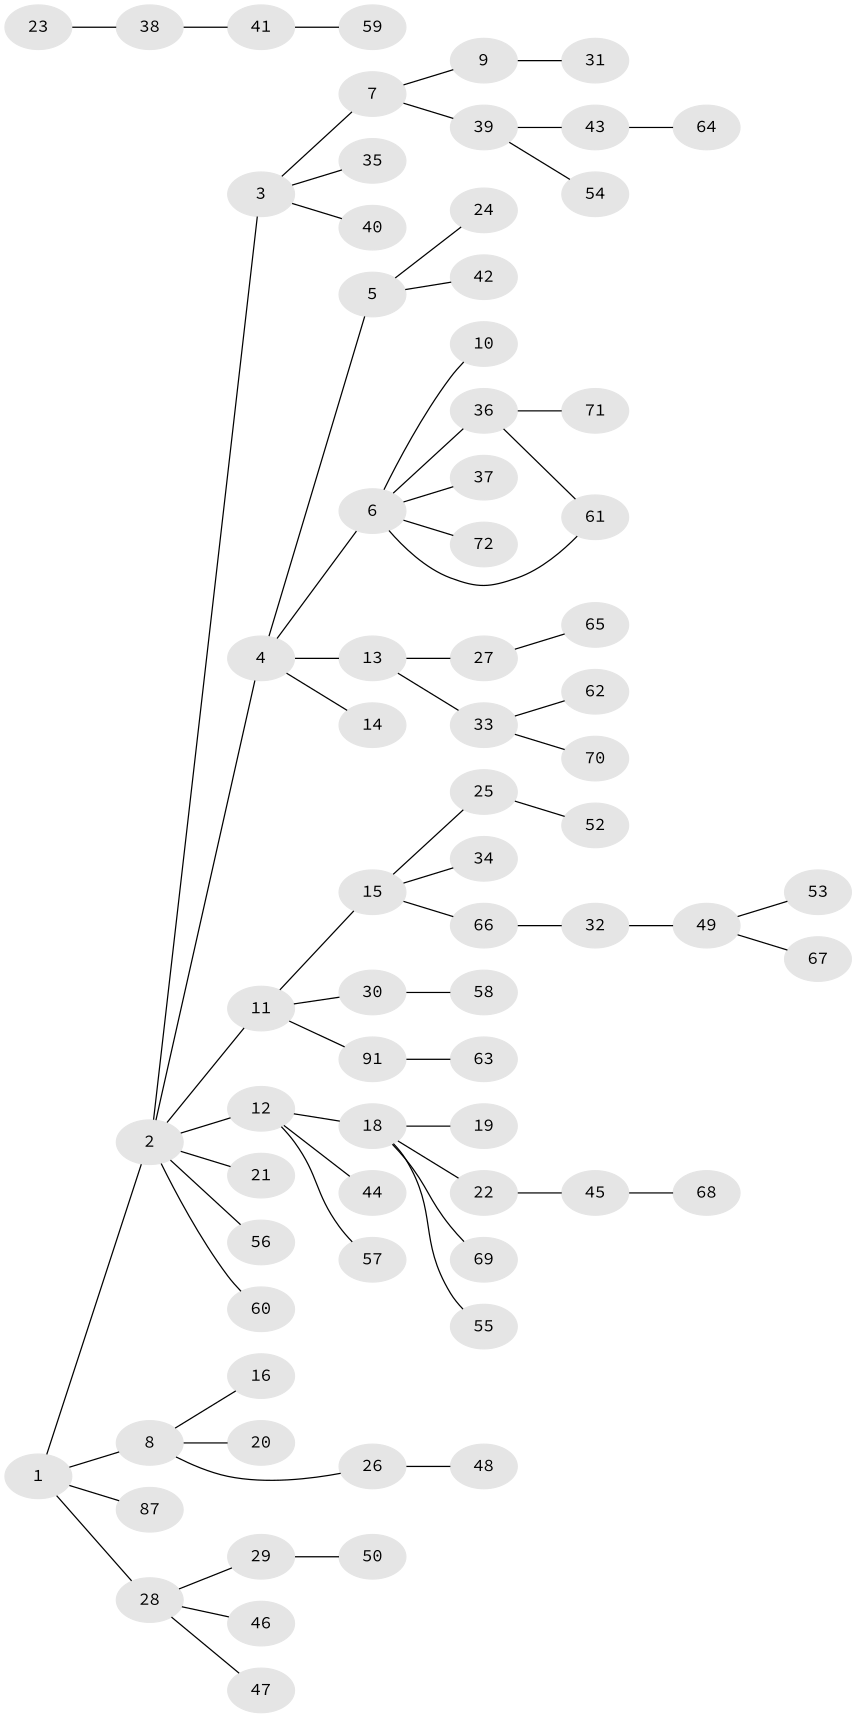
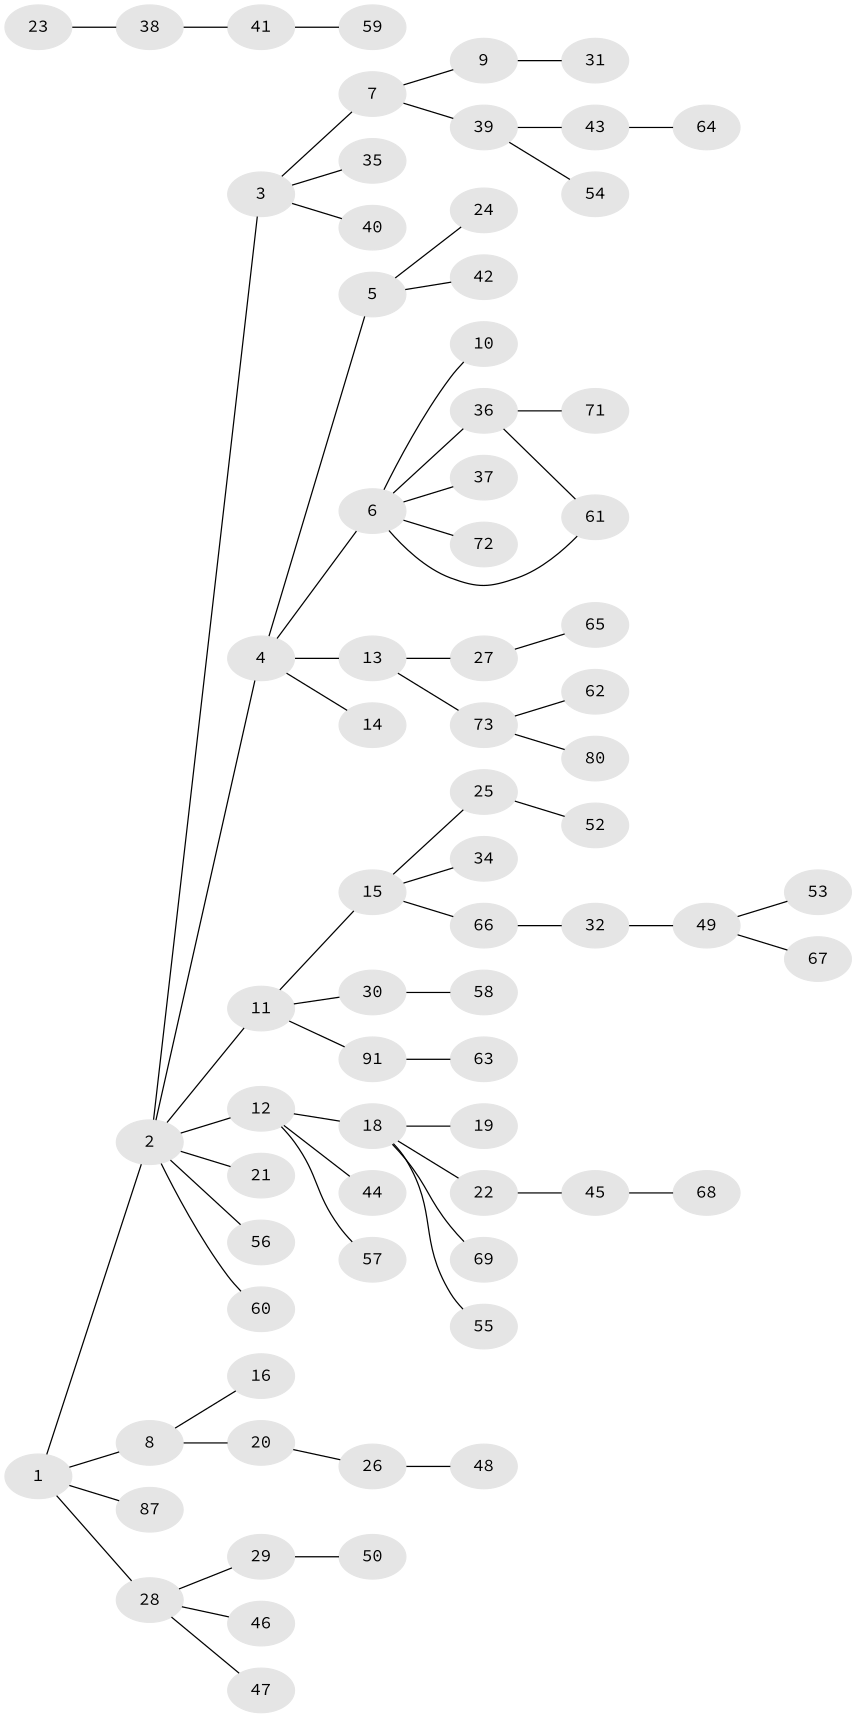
node "33": label "33" -> "73"
node "70": label "70" -> "80"
edge "8" -- "26": now "20" -- "26"
